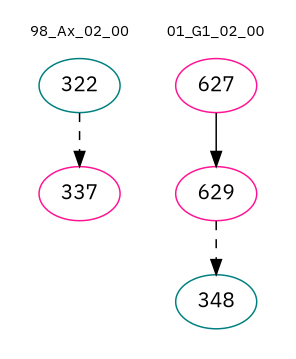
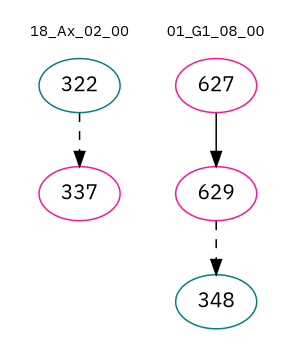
cluster "98_Ax_02_00": label "98_Ax_02_00" -> "18_Ax_02_00"
cluster "01_G1_02_00": label "01_G1_02_00" -> "01_G1_08_00"
